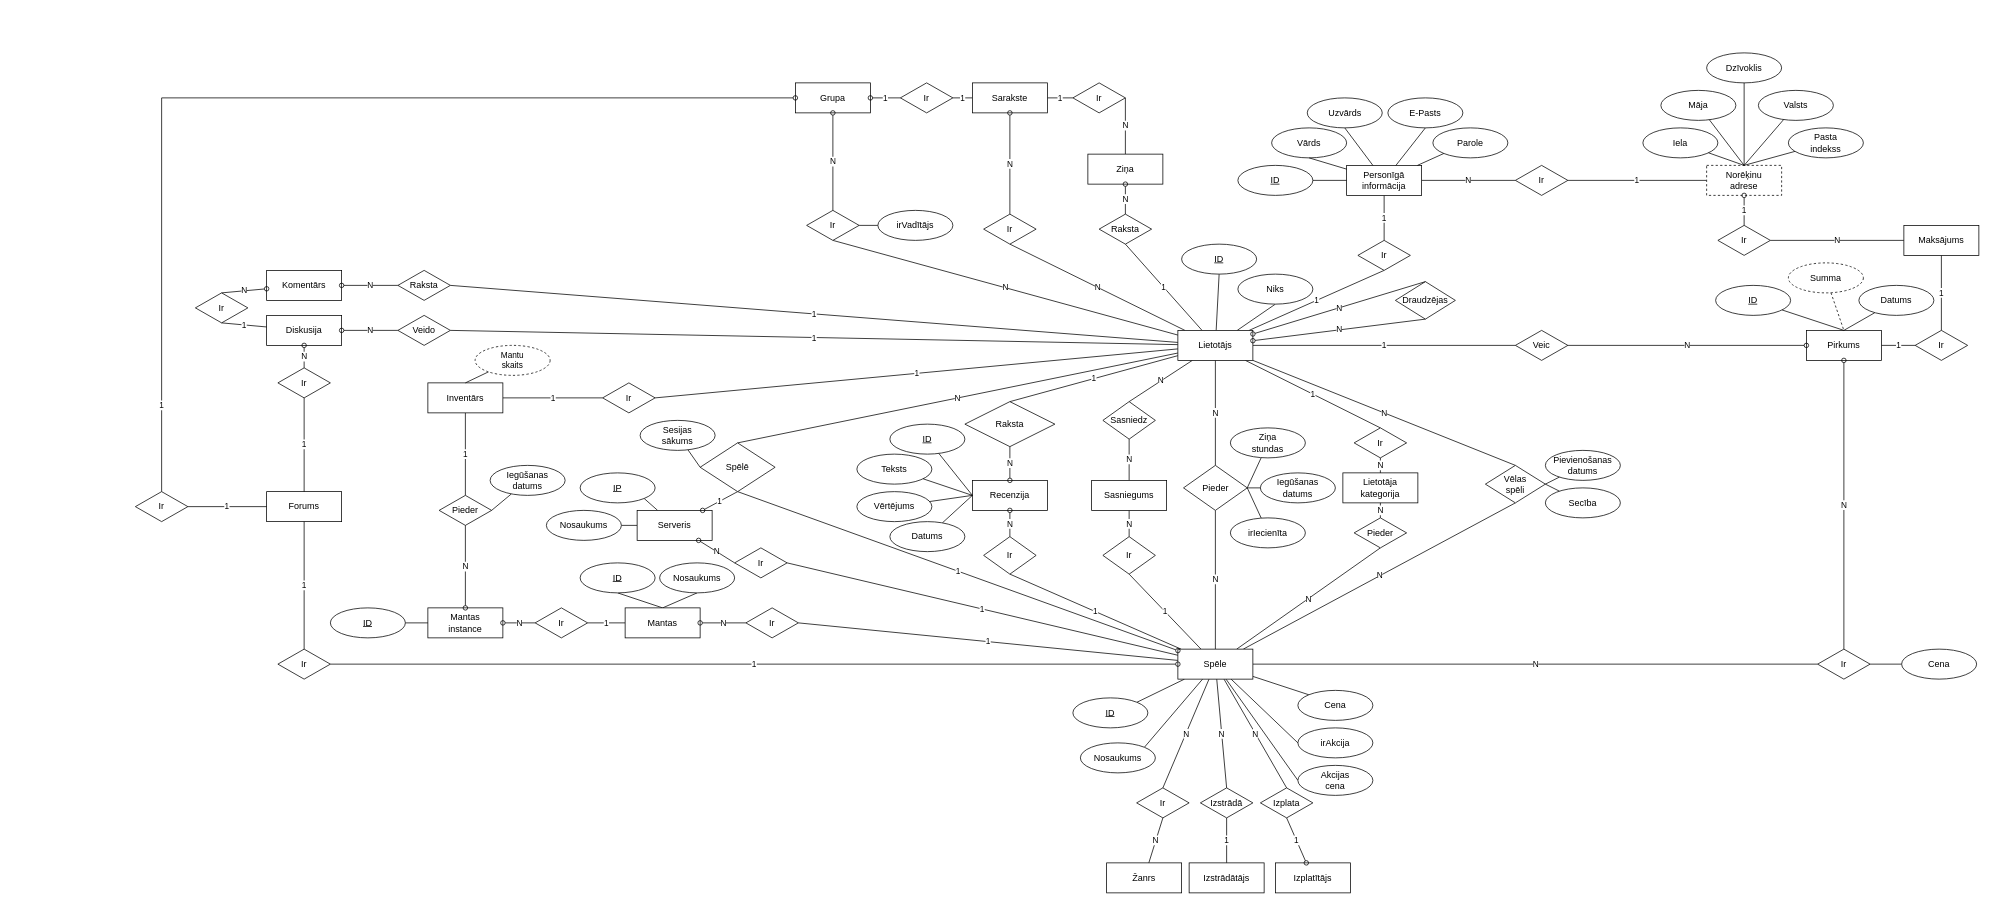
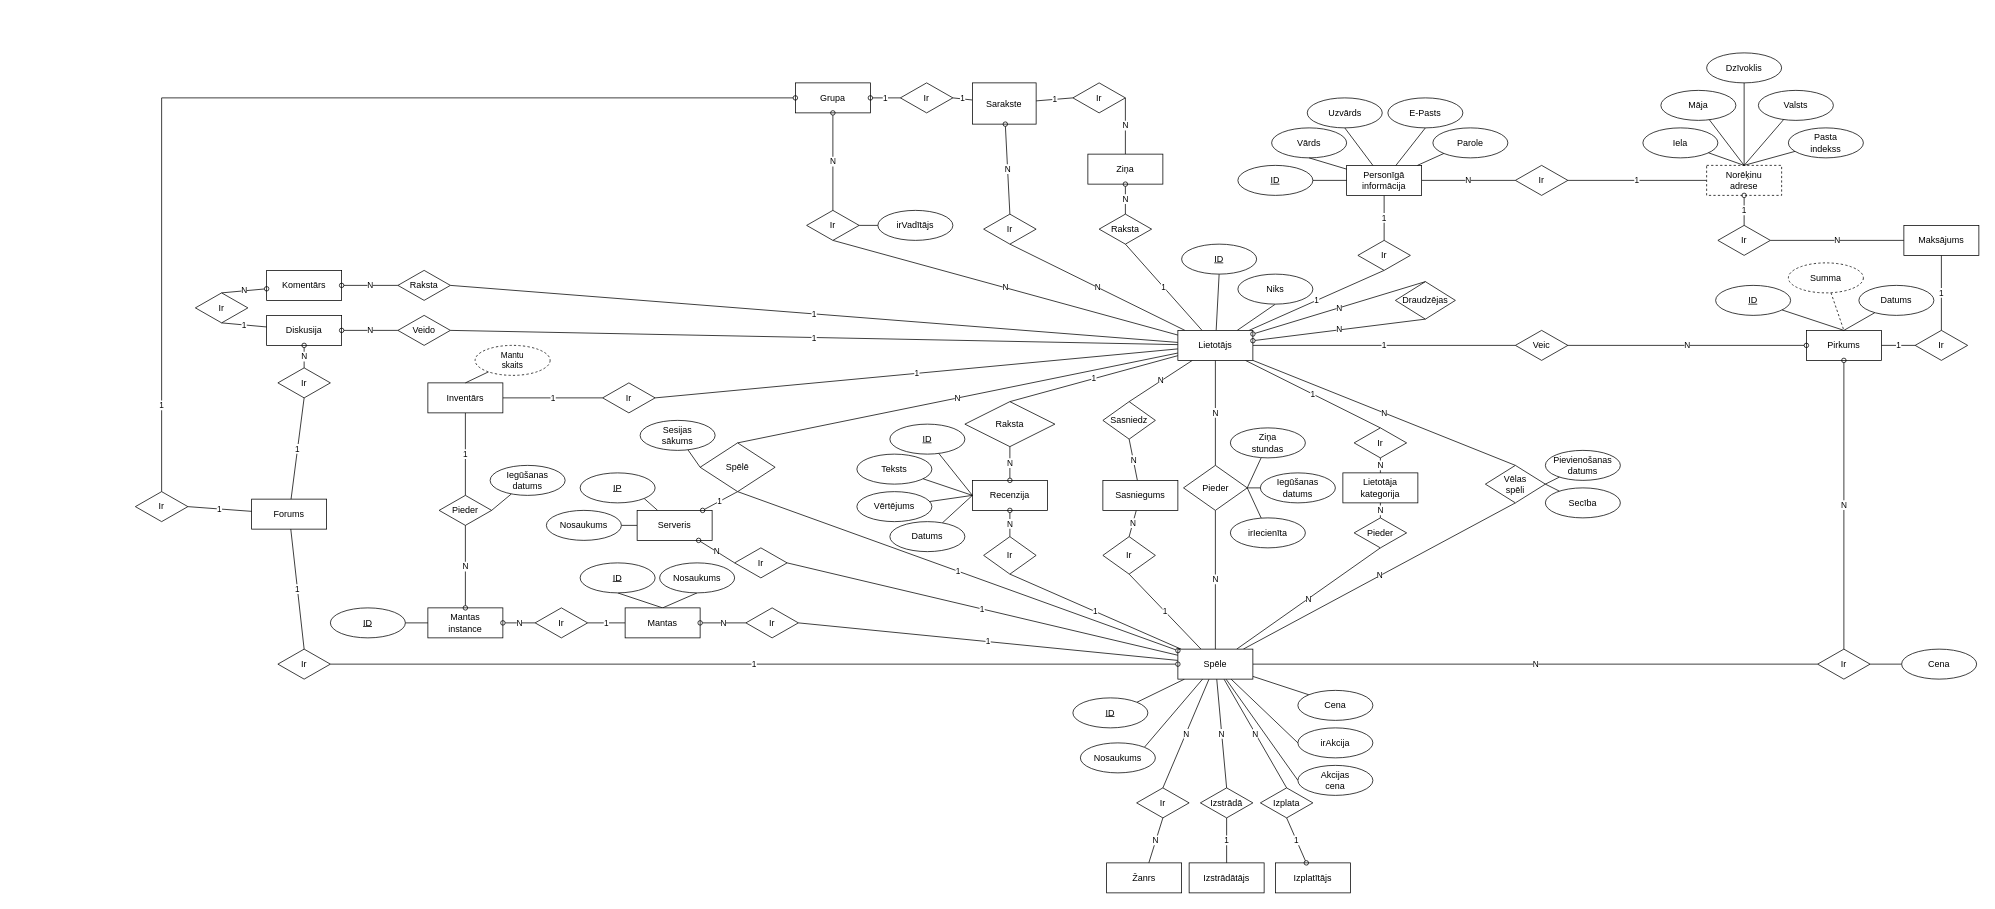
node "Sarakste": size 75x30 -> 64x41
node "Sasniegums": moved (1129, 495) -> (1140, 495)
node "Forums": moved (304, 507) -> (289, 514)
